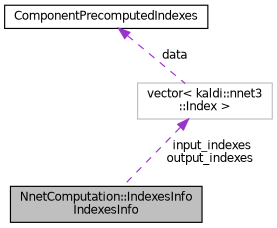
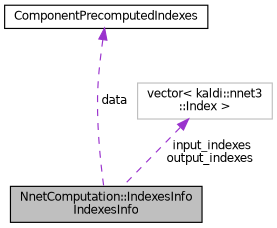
edge "vector< kaldi::nnet3 ::Index >" -> "ComponentPrecomputedIndexes": now "NnetComputation::IndexesInfo IndexesInfo" -> "ComponentPrecomputedIndexes"
